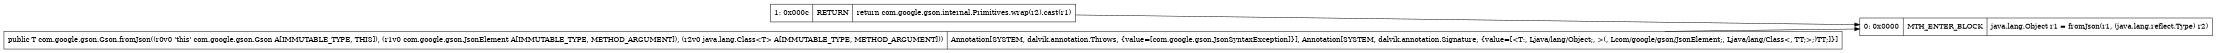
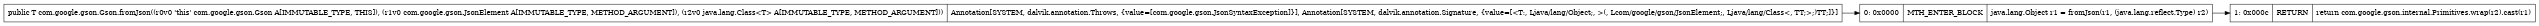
edge "1: 0x000c" -> "0: 0x0000": reversed
